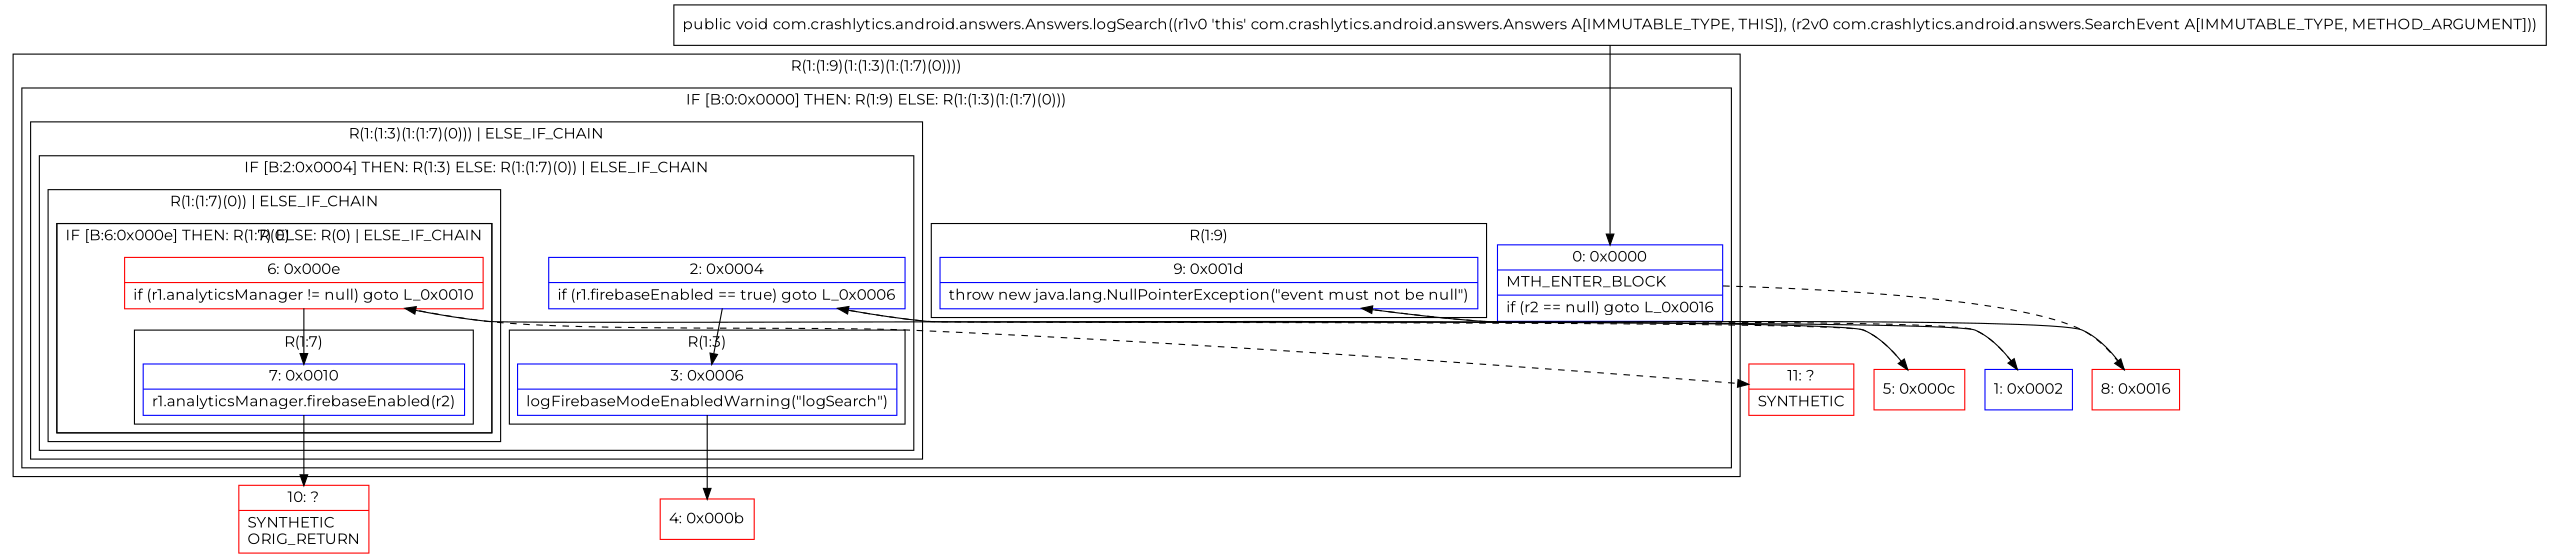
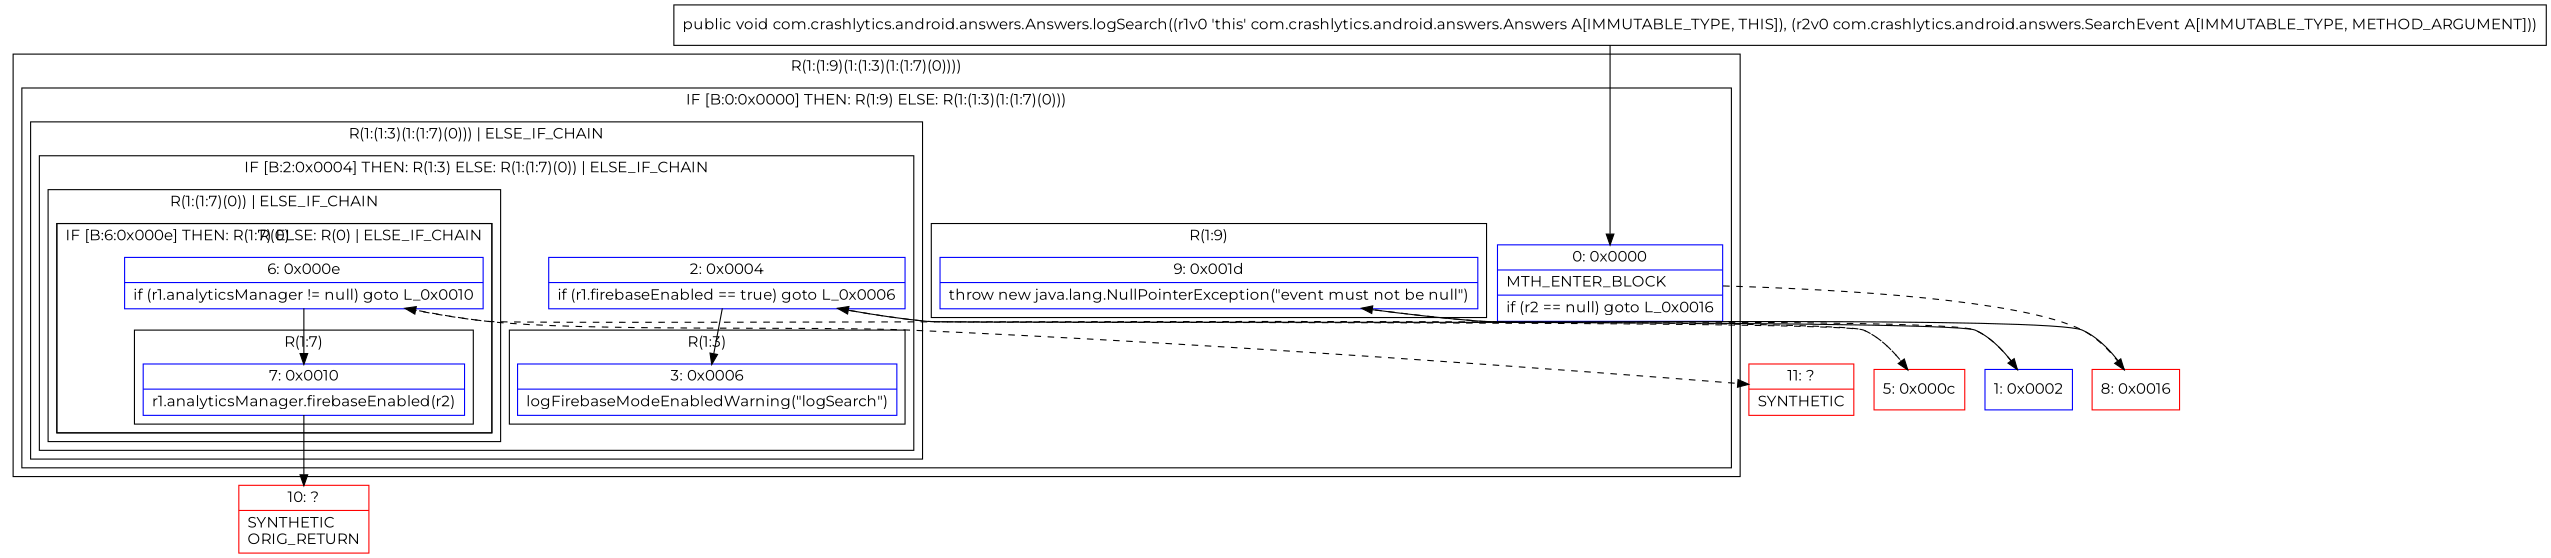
node "6: 0x000e": color red -> blue
edge "5: 0x000c" -> "6: 0x000e": style solid -> dashed
node "4: 0x000b": removed
